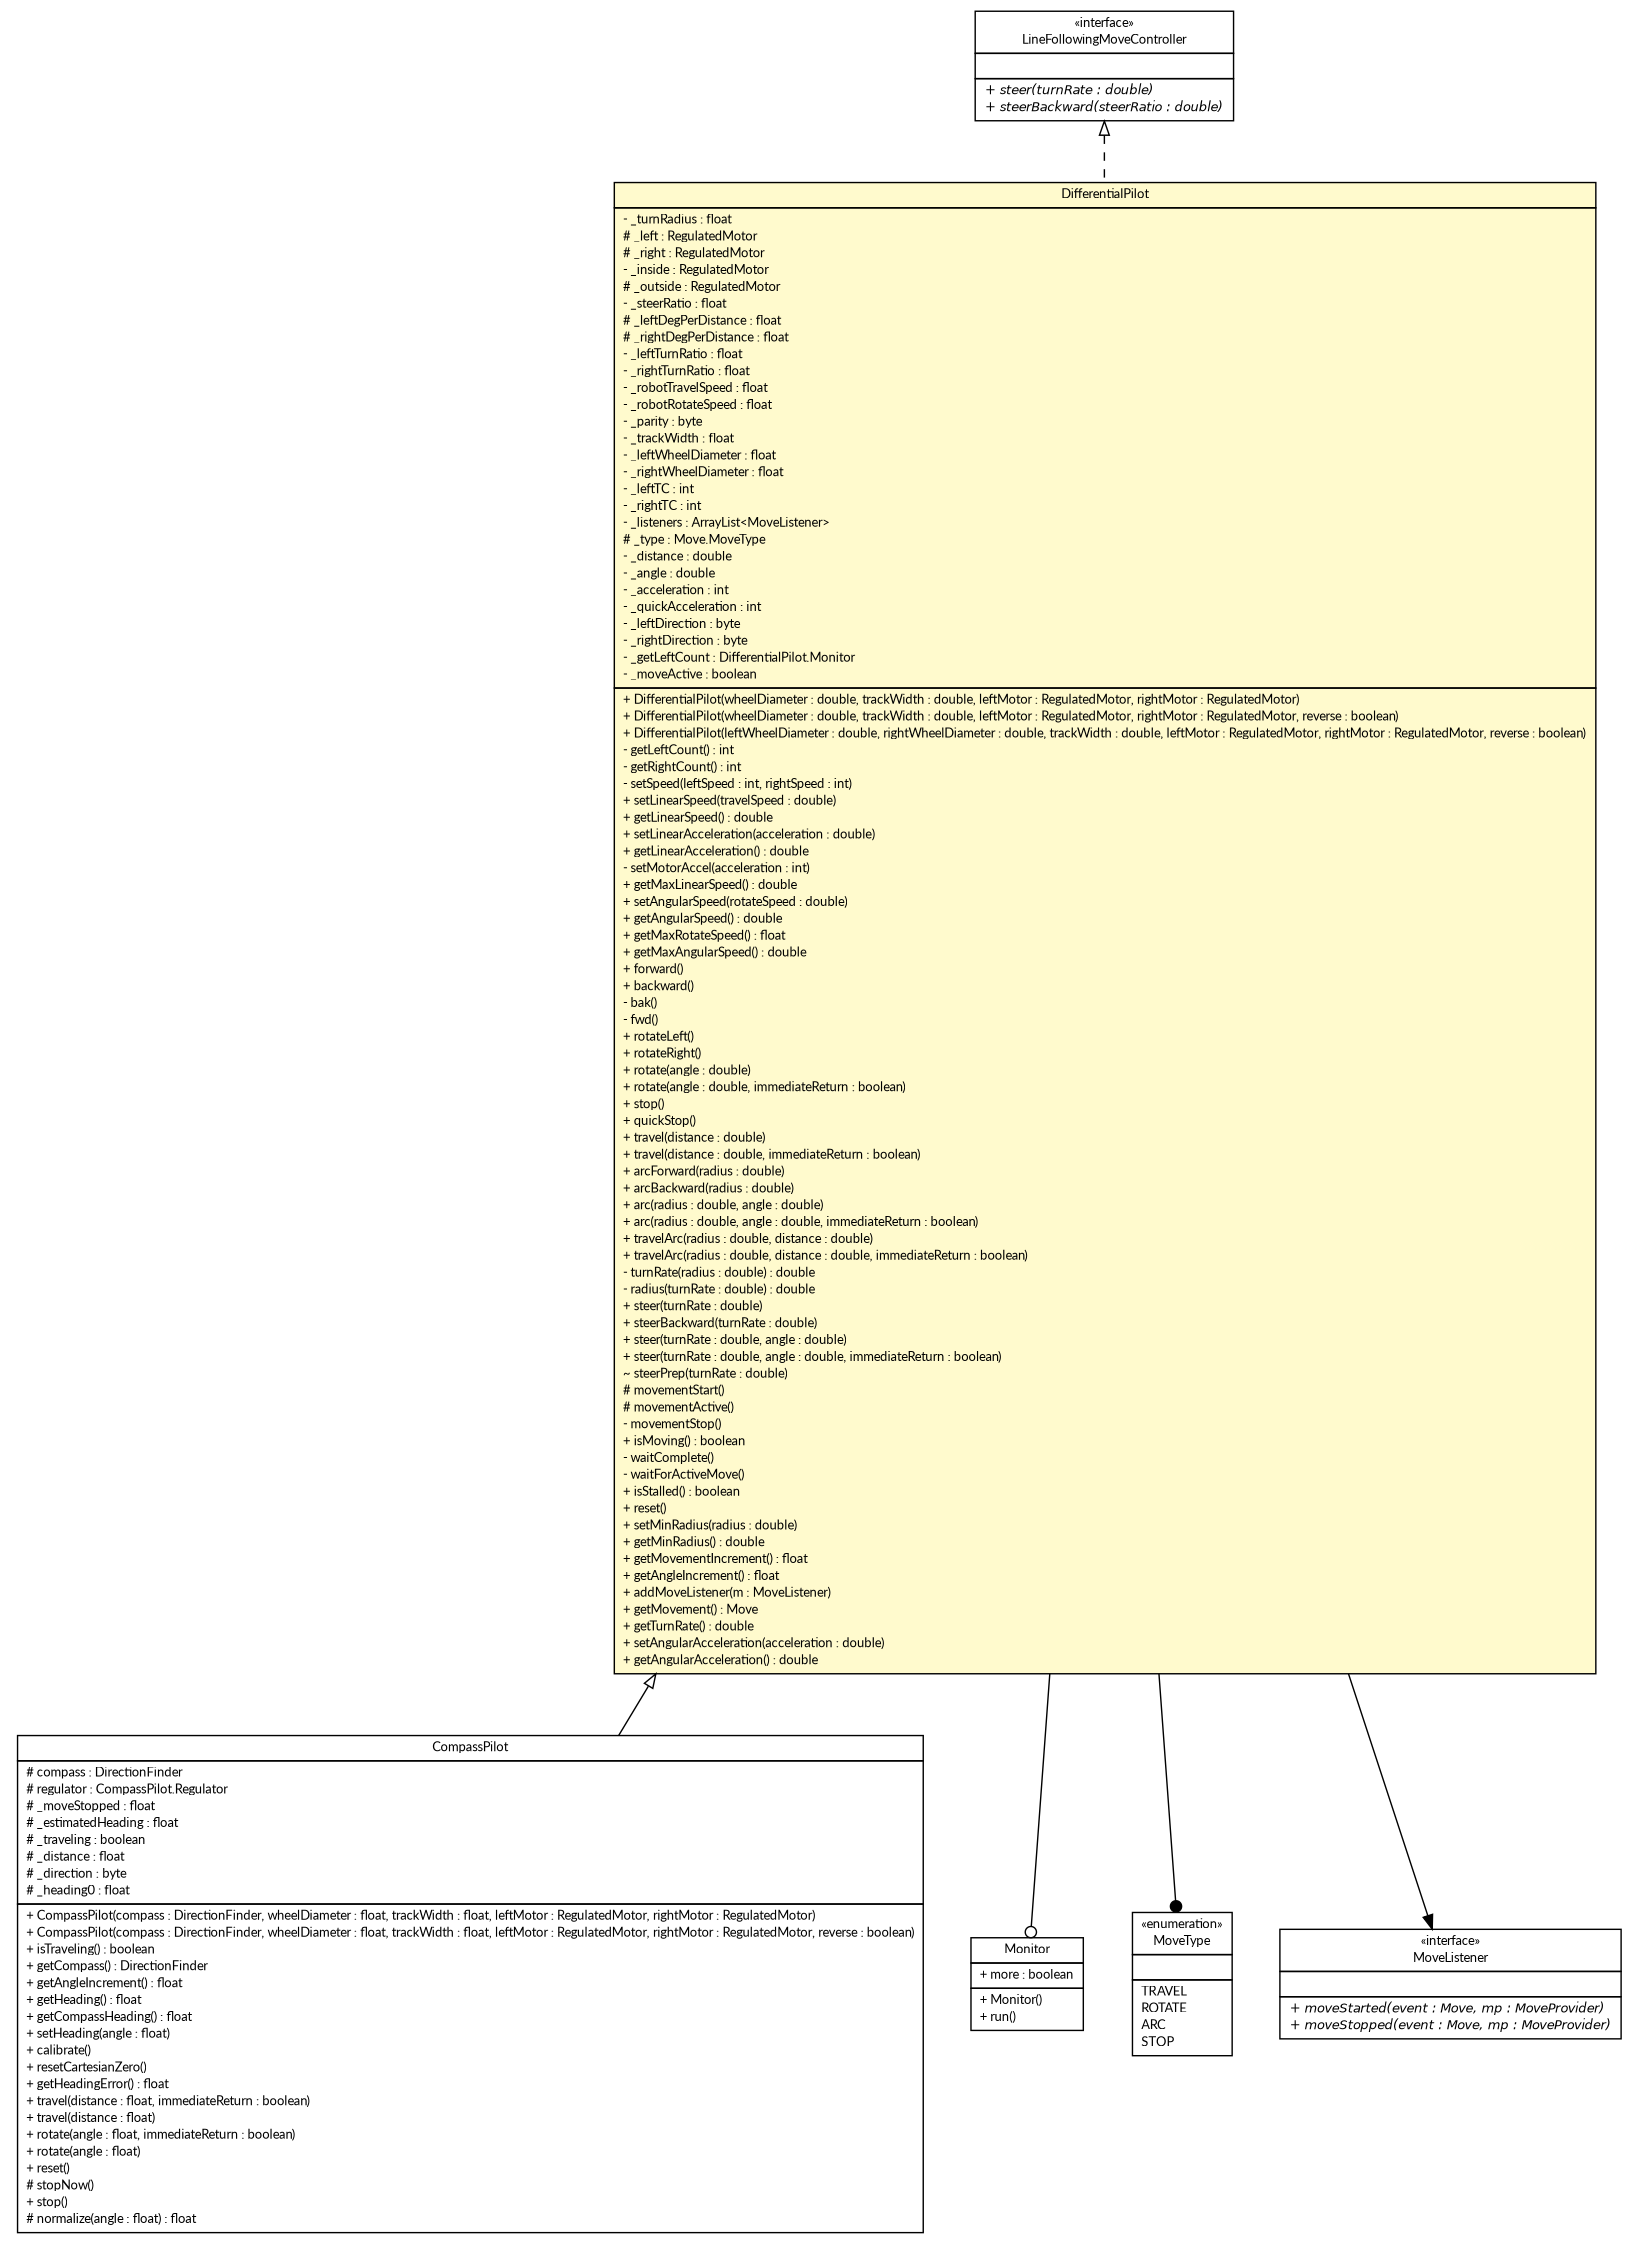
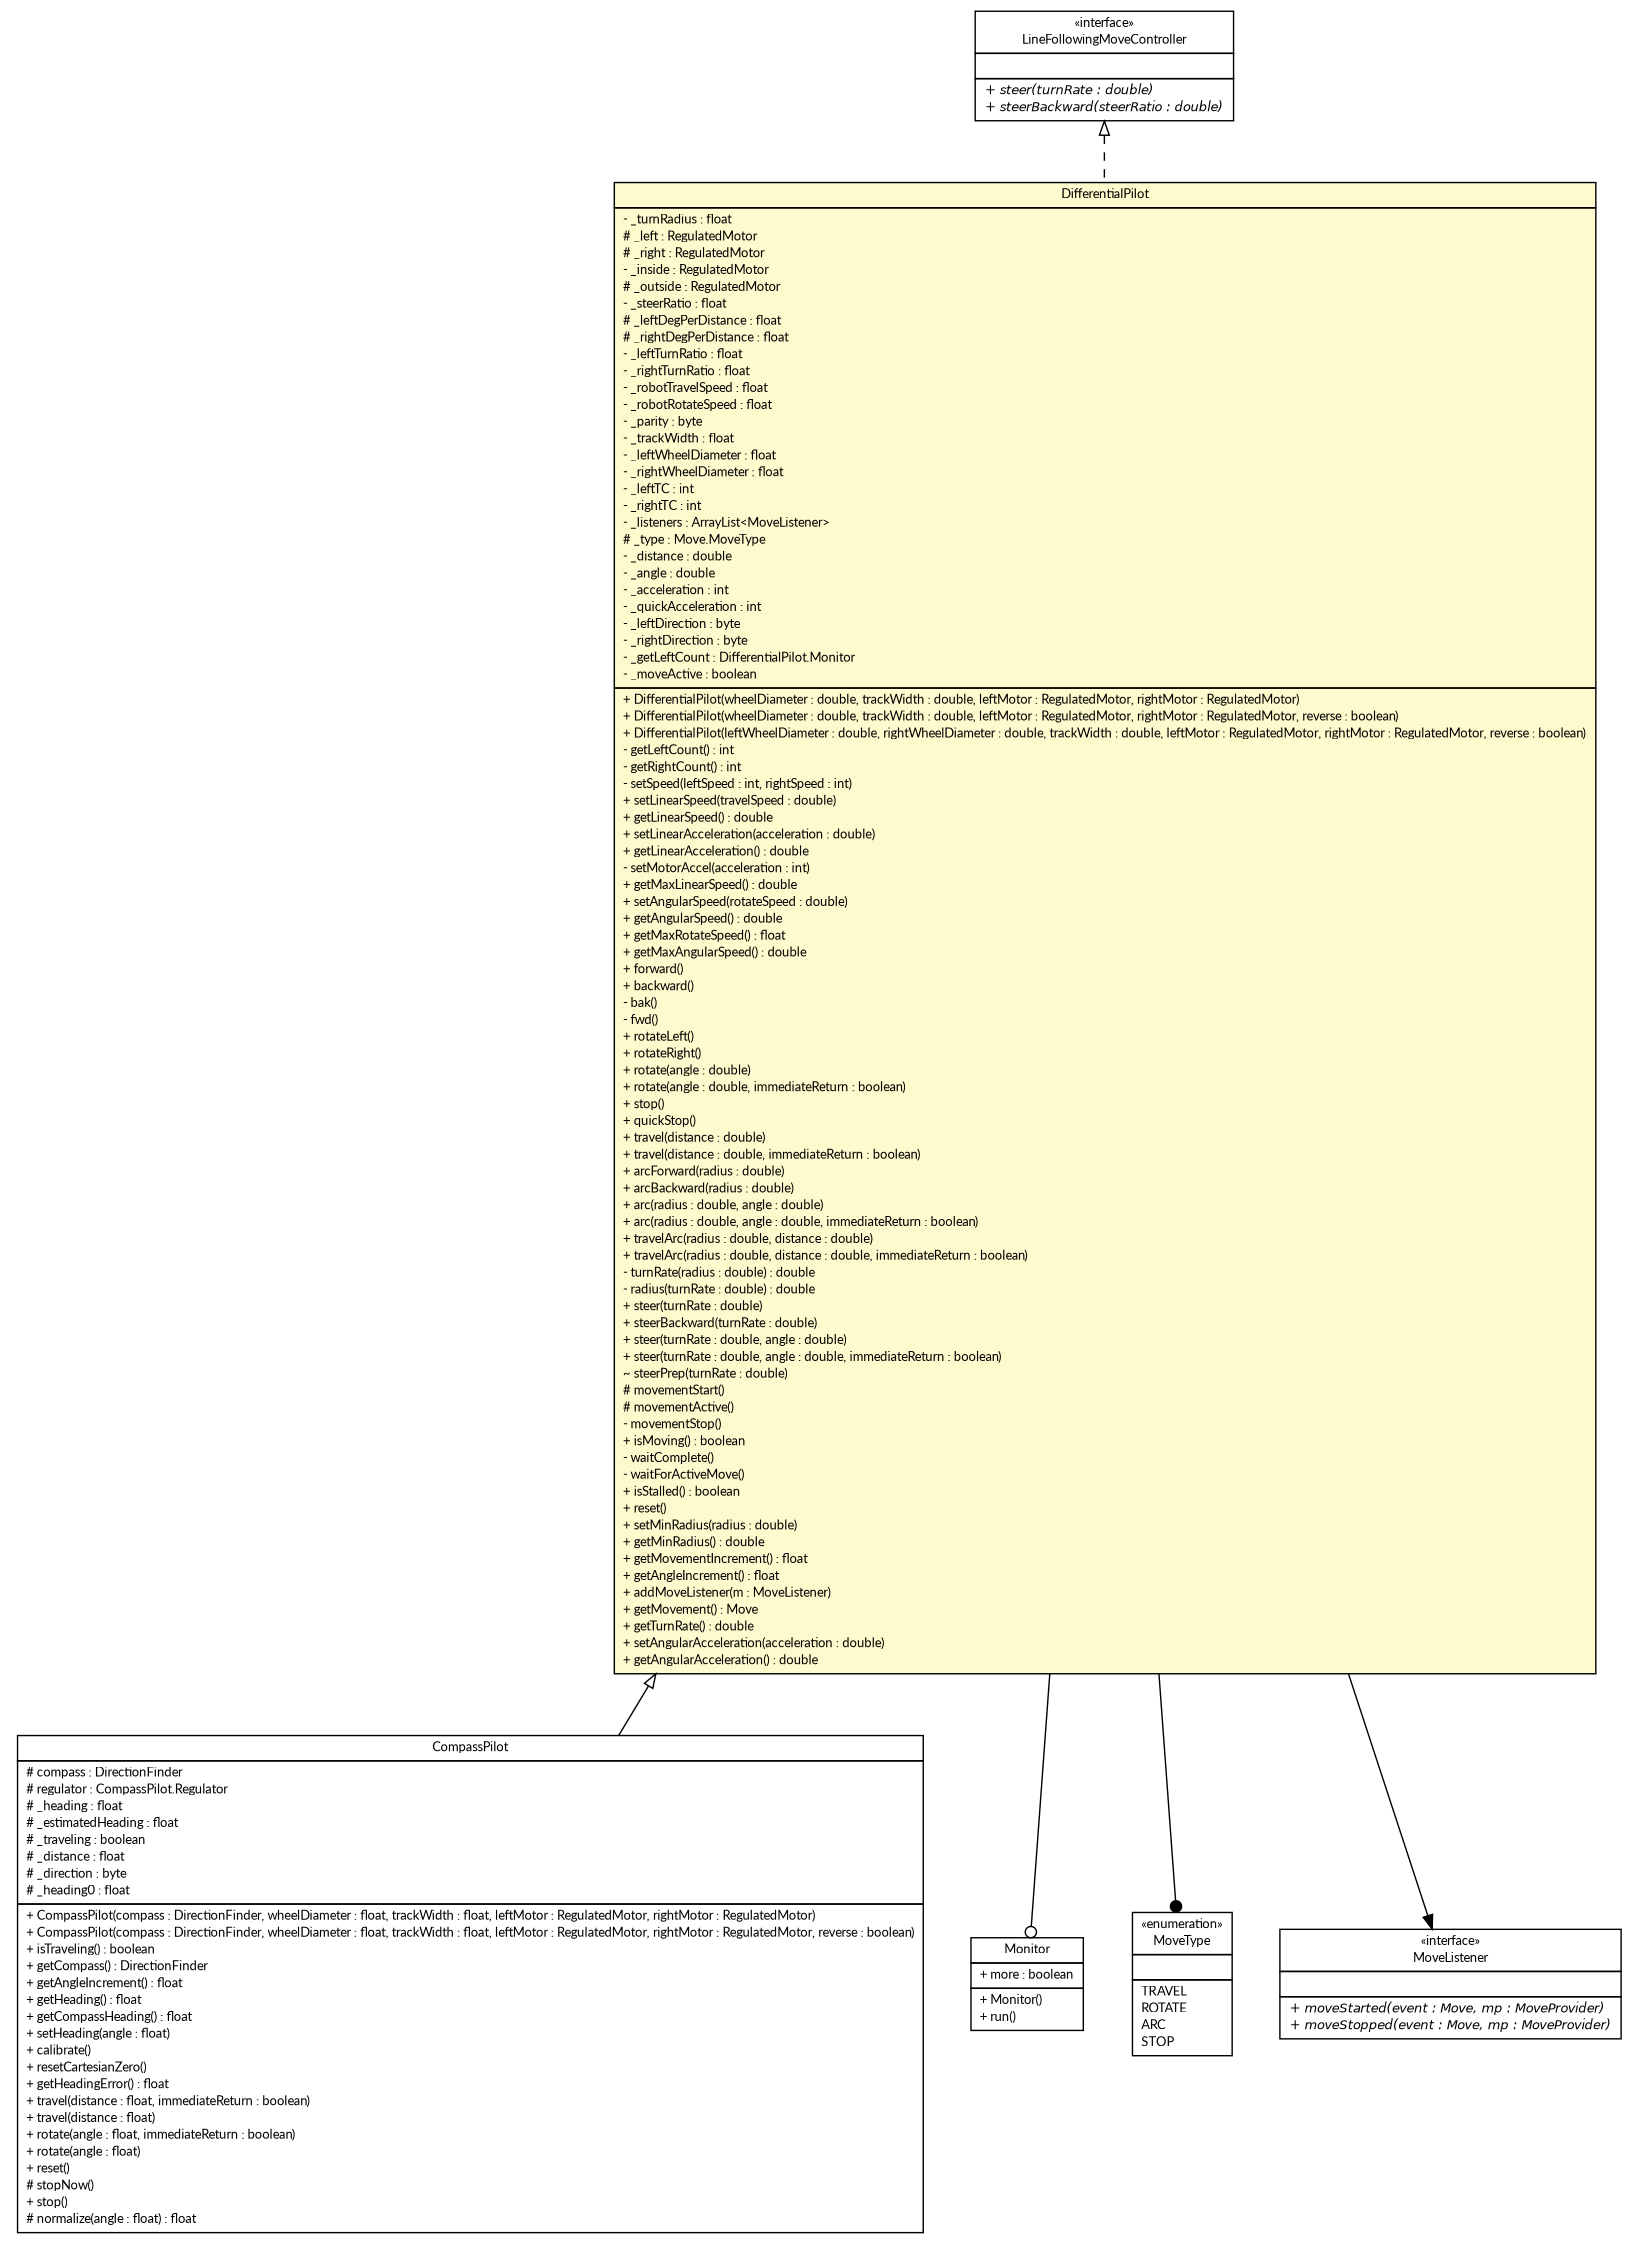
node "CompassPilot": text "# _moveStopped : float" -> "# _heading : float"
